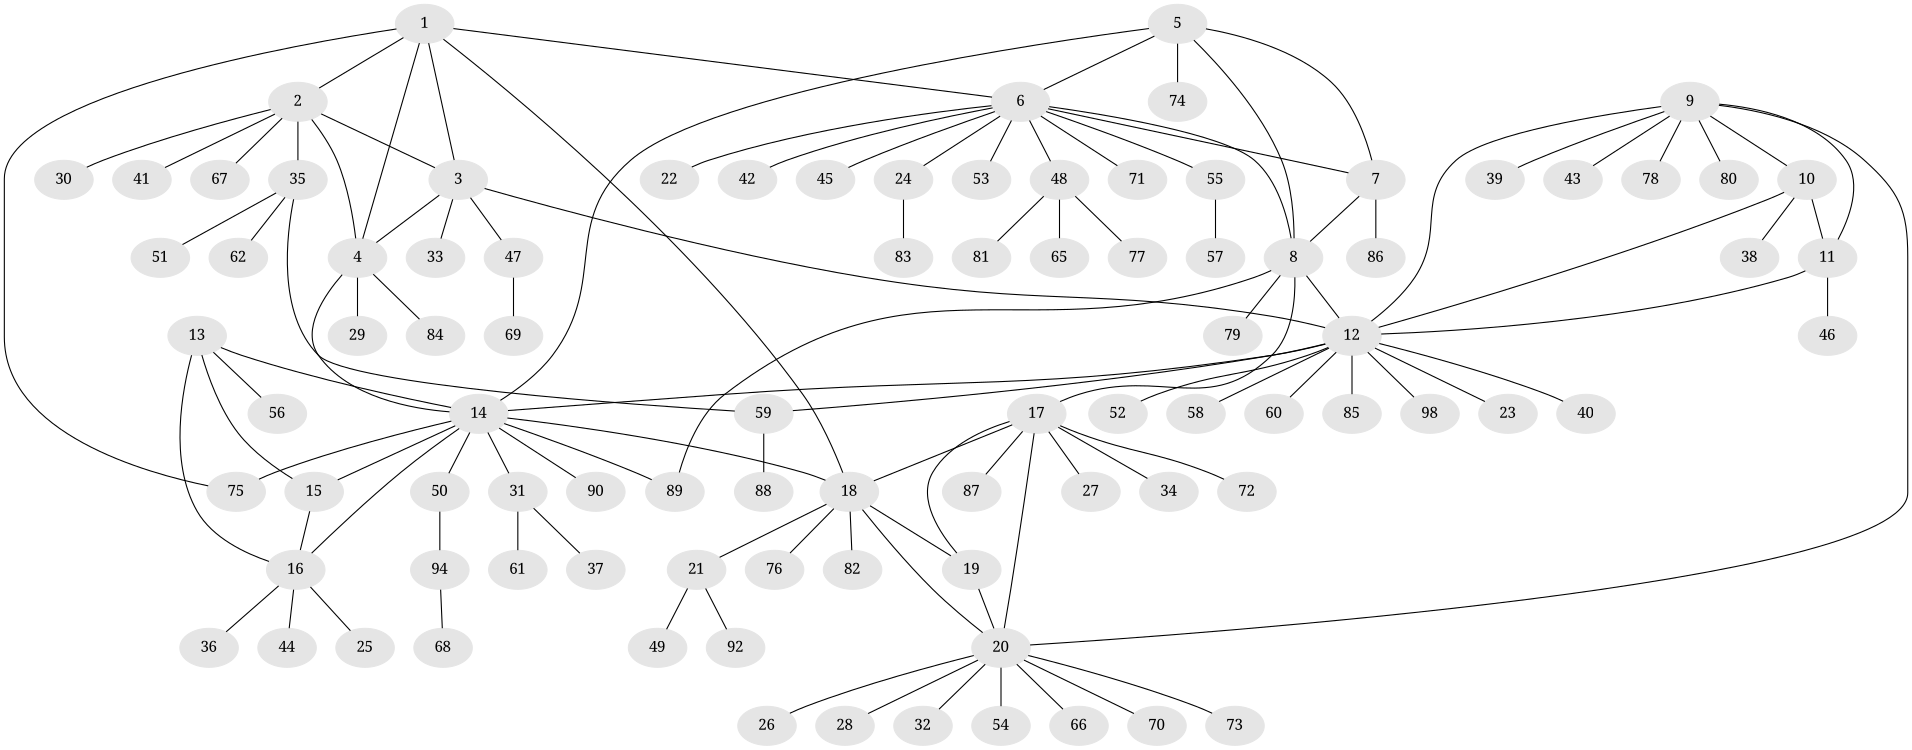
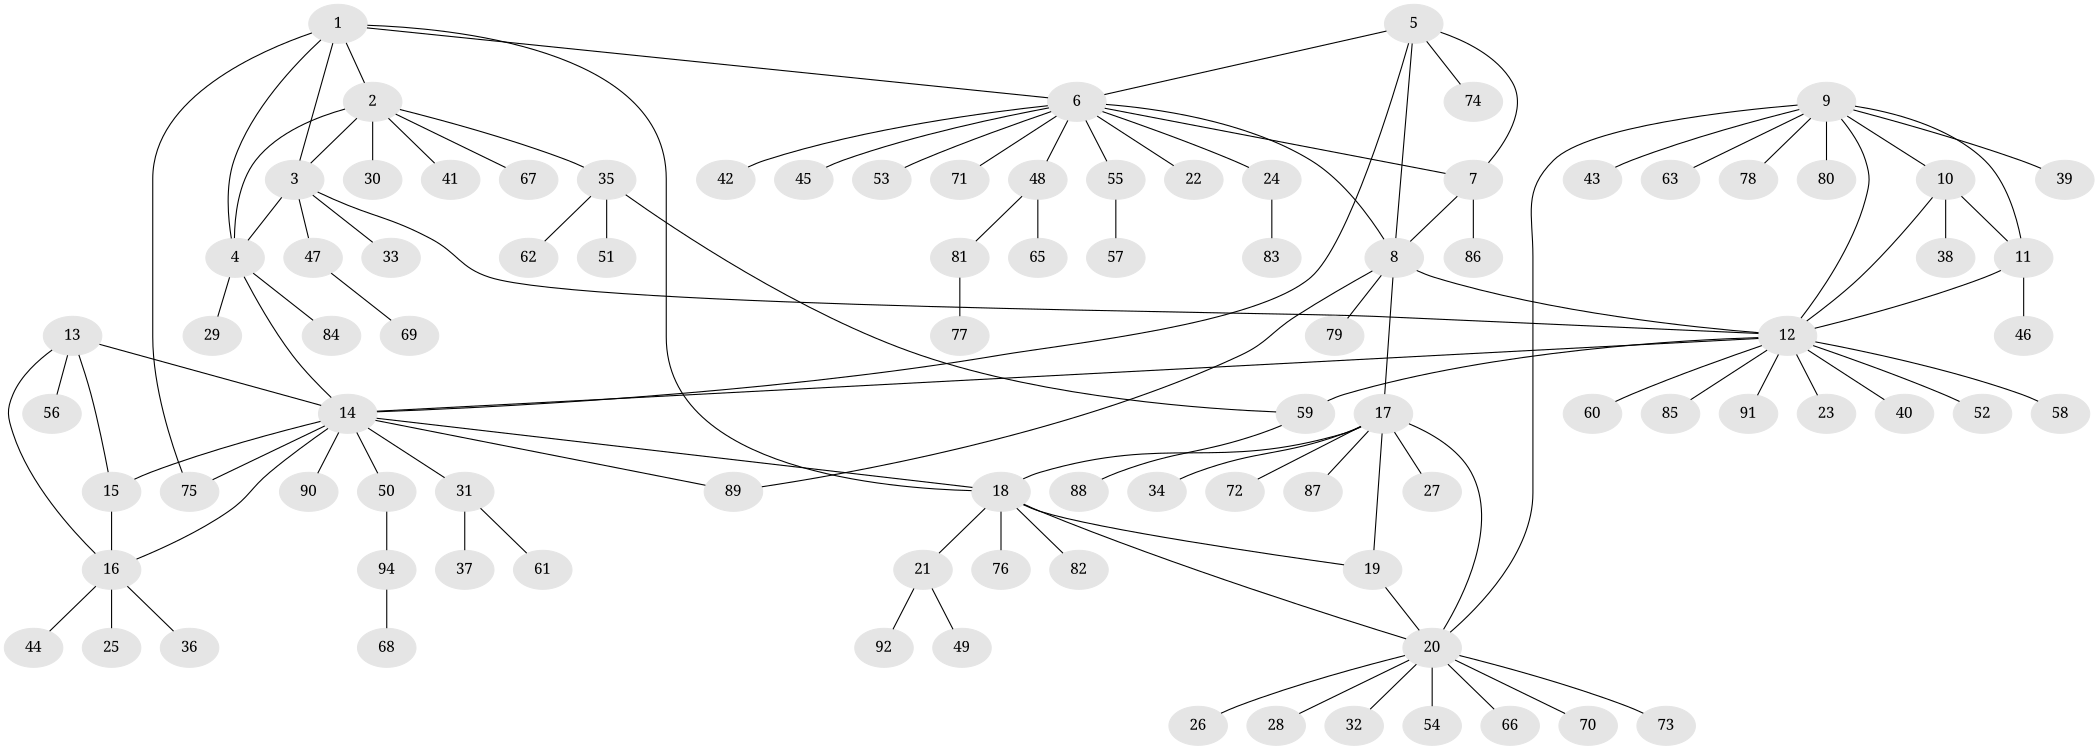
node "63": added
edge "48" -- "77": now "81" -- "77"
node "98": label "98" -> "91"
